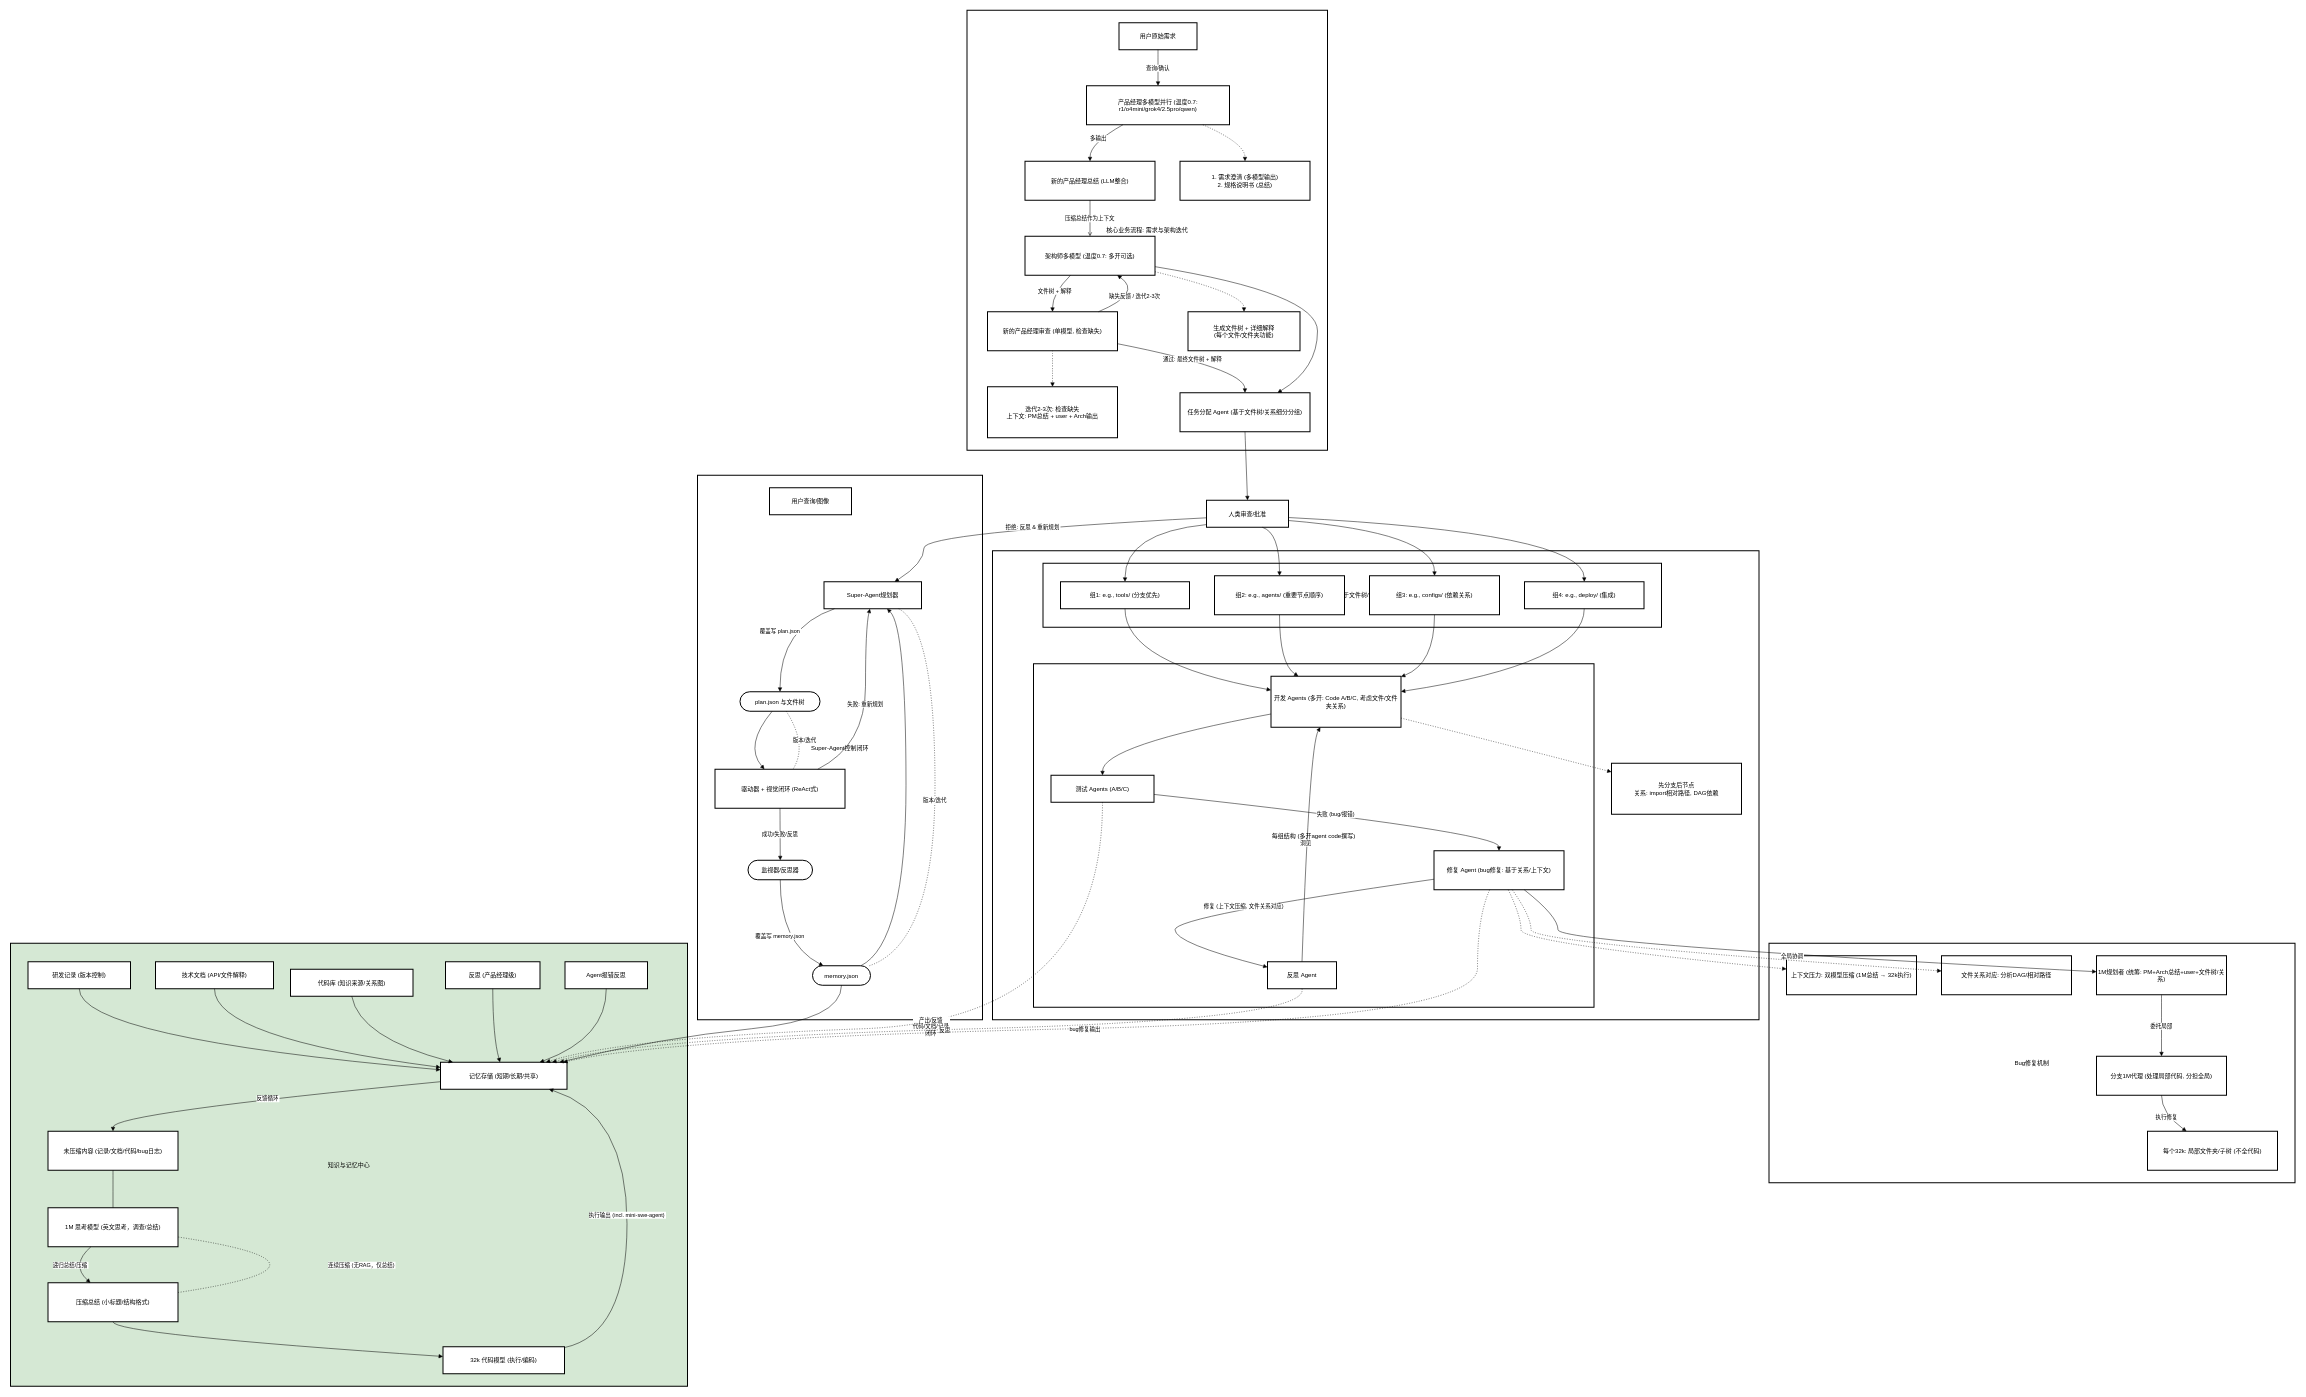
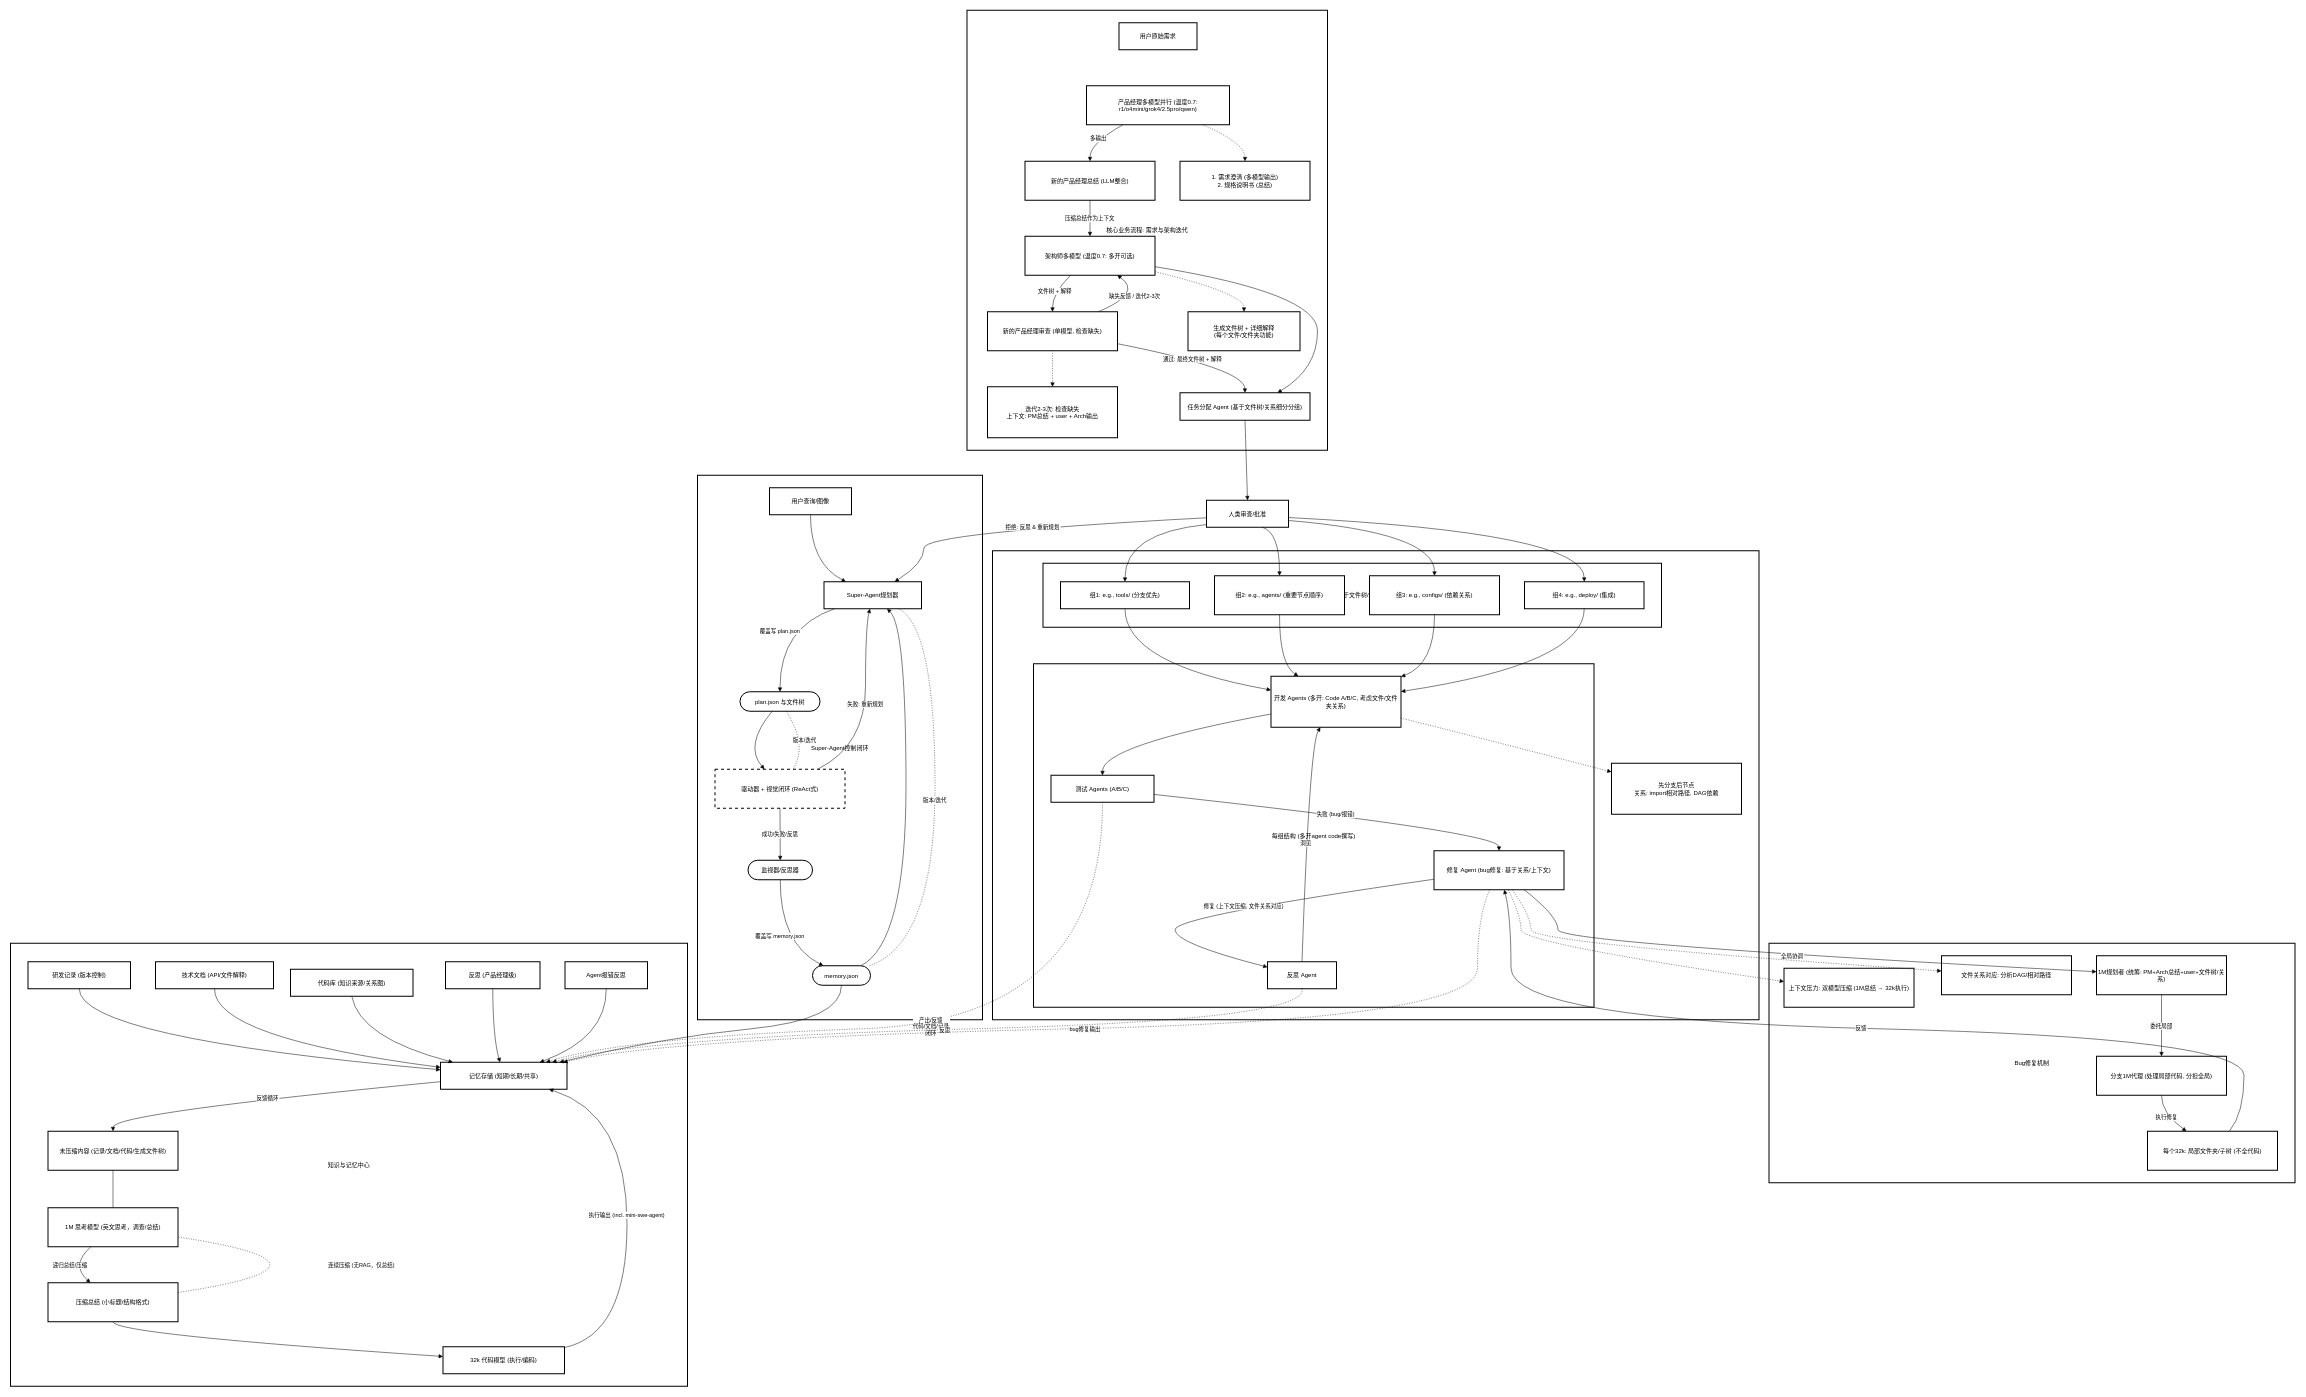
edge "用户原始需求" -> "产品经理多模型并行 (温度0.7: r1/o4mini/grok4/2.5pro/qwen)": removed, label "查询/确认"
edge "新的产品经理总结 (LLM整合)" -> "架构师多模型 (温度0.7: 多开可选)": arrowhead open -> block
node "任务分配 Agent (基于文件树/关系细分分组)": size 130x39 -> 130x28
edge "用户查询/图像" -> "Super-Agent规划器": added
node "驱动器 + 视觉闭环 (ReAct式)": style solid -> dashed
node "上下文压力: 双模型压缩 (1M总结 → 32k执行)": moved (1851, 975) -> (1849, 988)
edge "每个32k: 局部文件夹/子树 (不全代码)" -> "修复 Agent (bug修复: 基于关系/上下文)": added, label "反馈"
node "未压缩内容 (记录/文档/代码/bug日志)": label "未压缩内容 (记录/文档/代码/bug日志)" -> "未压缩内容 (记录/文档/代码/生成文件树)"
node "知识与记忆中心": fillcolor #d5e8d4 -> #ffffff
